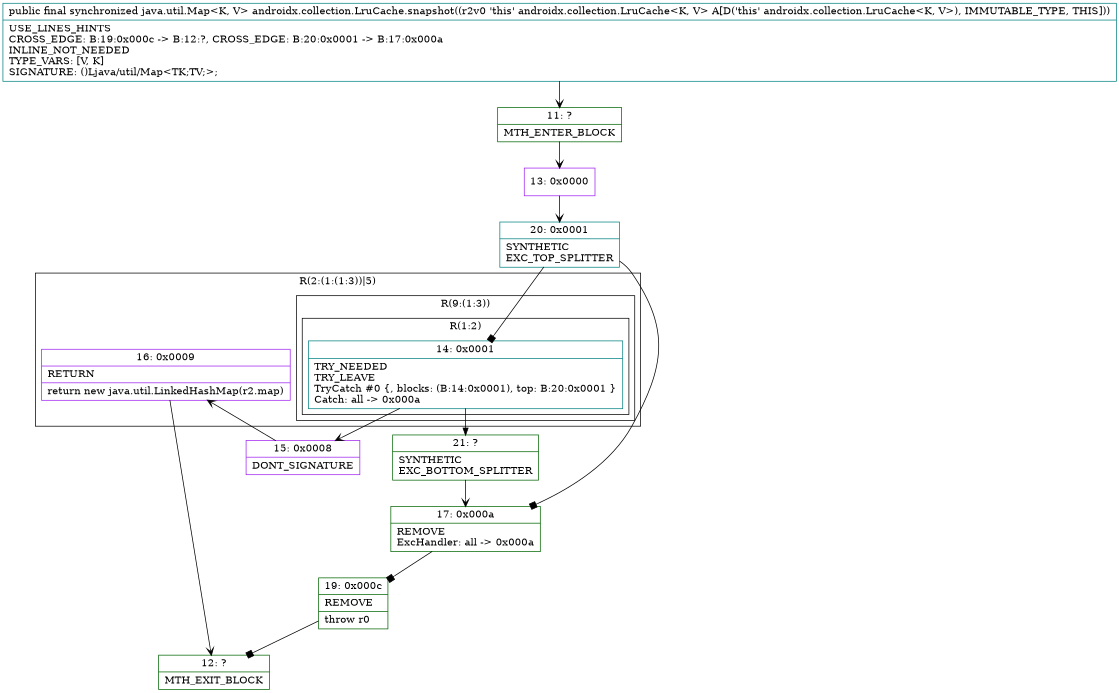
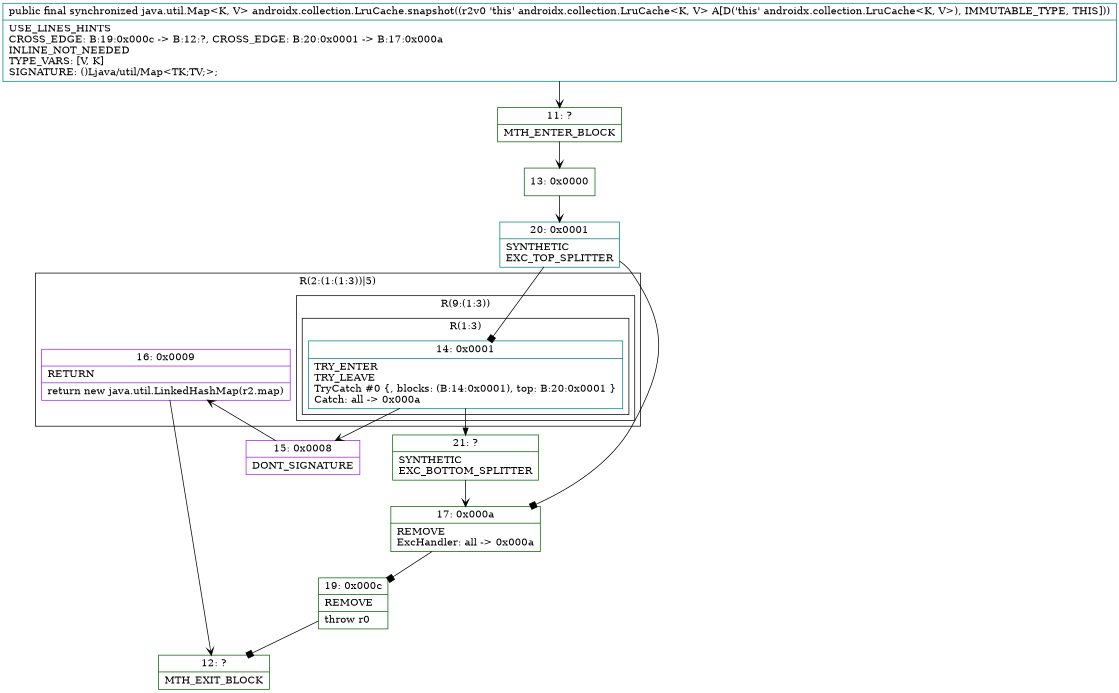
node "13: 0x0000": color purple -> darkgreen
cluster "R(1:2)": label "R(1:2)" -> "R(1:3)"
node "14: 0x0001": text "TRY_NEEDED" -> "TRY_ENTER"
